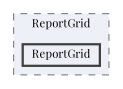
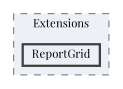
cluster "ReportGrid": label "ReportGrid" -> "Extensions"
